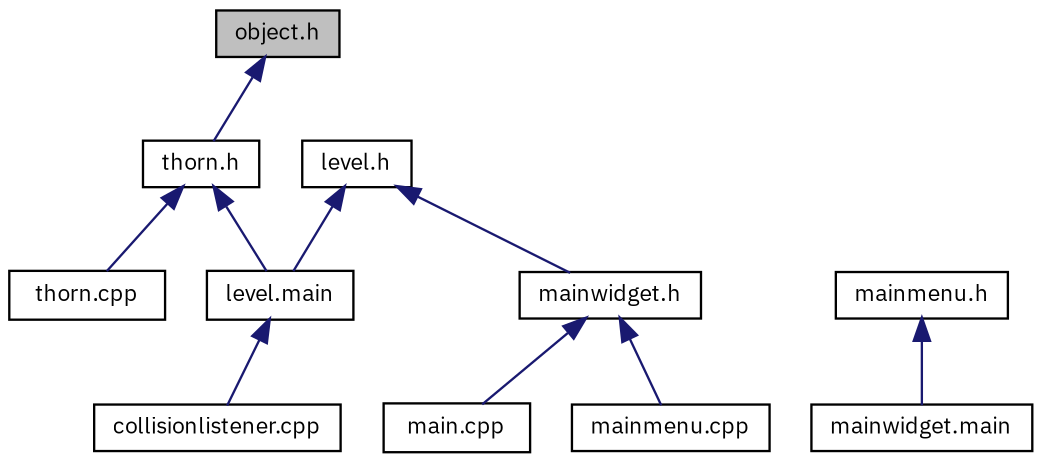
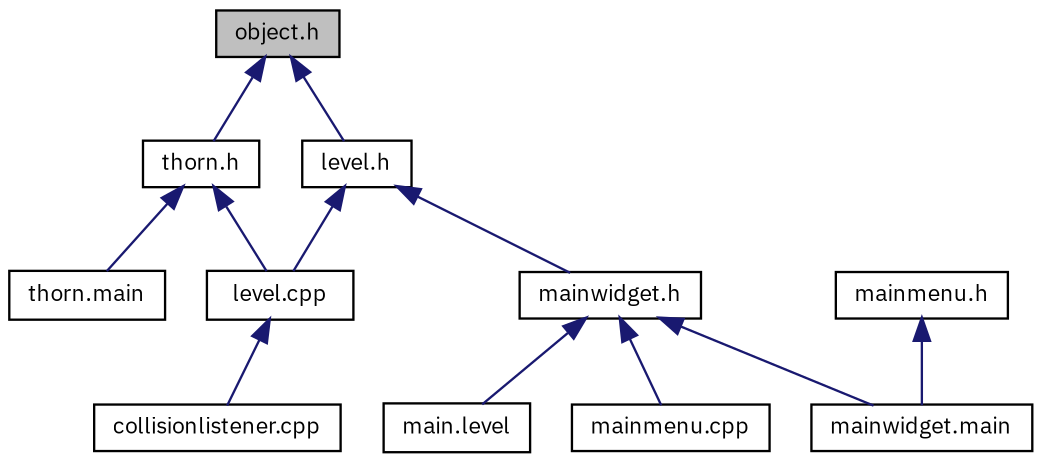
edge "level.h" -> "object.h": added
node "thorn.cpp": label "thorn.cpp" -> "thorn.main"
node "level.main": label "level.main" -> "level.cpp"
edge "mainwidget.main" -> "mainwidget.h": added
node "main.cpp": label "main.cpp" -> "main.level"
